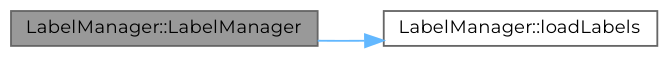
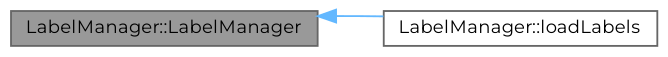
edge "LabelManager::LabelManager" -> "LabelManager::loadLabels": reversed
